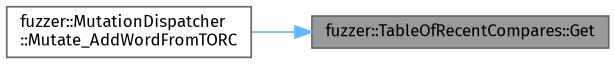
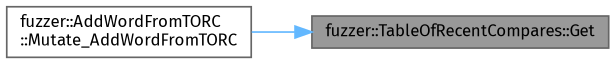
node "fuzzer::MutationDispatcher ::Mutate_AddWordFromTORC": label "fuzzer::MutationDispatcher ::Mutate_AddWordFromTORC" -> "fuzzer::AddWordFromTORC ::Mutate_AddWordFromTORC"
